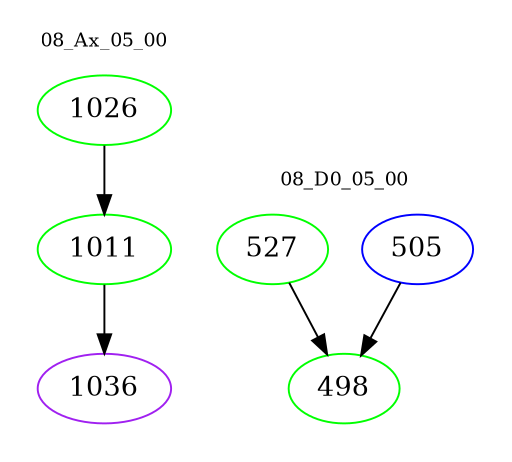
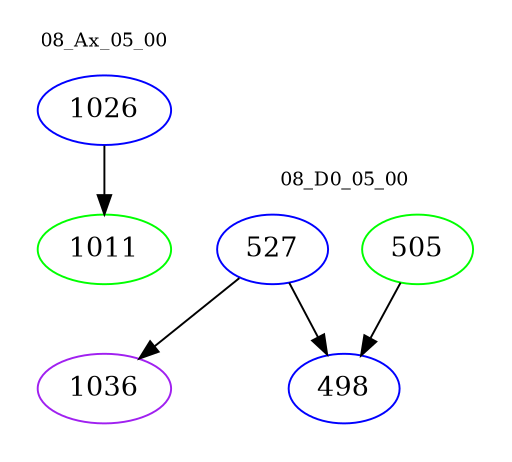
node "1026": color green -> blue
node "527": color green -> blue
node "505": color blue -> green
edge "1011" -> "1036": now "527" -> "1036"
node "498": color green -> blue
